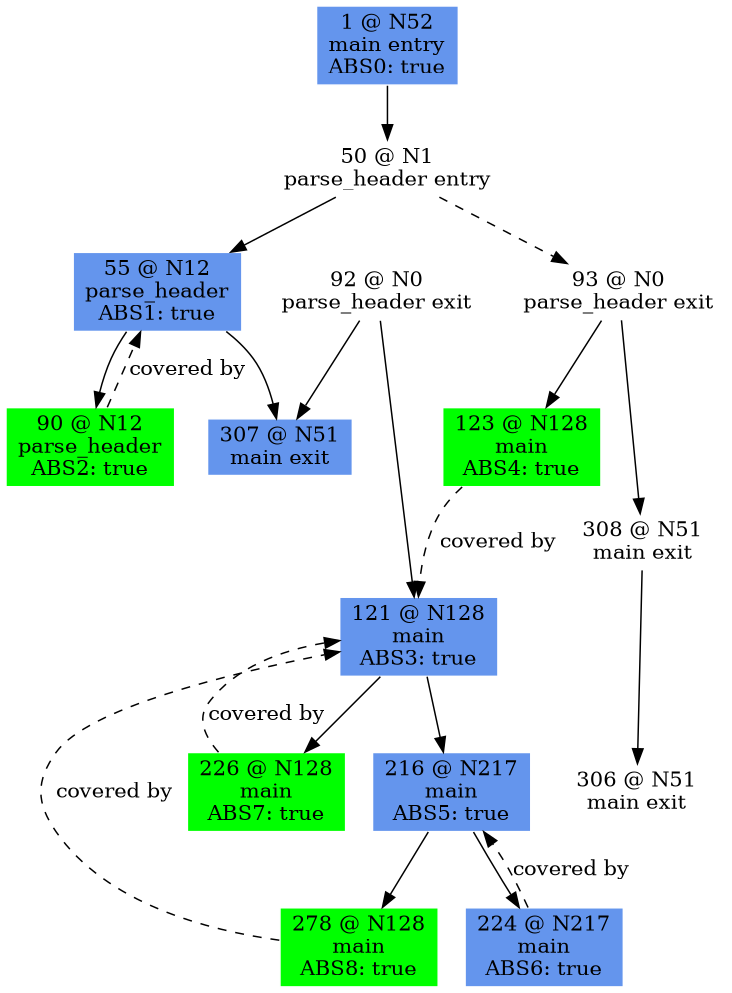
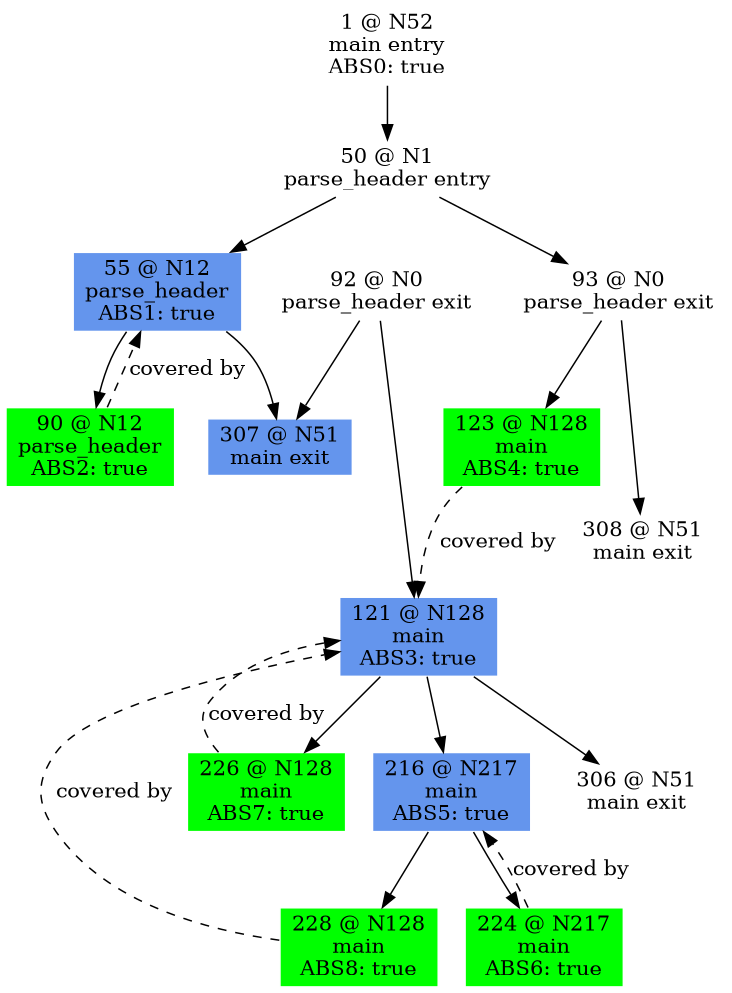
node "1 @ N52 main entry ABS0: true": fillcolor cornflowerblue -> white
edge "50 @ N1 parse_header entry" -> "93 @ N0 parse_header exit": style dashed -> solid
edge "308 @ N51 main exit" -> "306 @ N51 main exit": now "121 @ N128 main ABS3: true" -> "306 @ N51 main exit"
node "278 @ N128 main ABS8: true": label "278 @ N128 main ABS8: true" -> "228 @ N128 main ABS8: true"
node "224 @ N217 main ABS6: true": fillcolor cornflowerblue -> green
